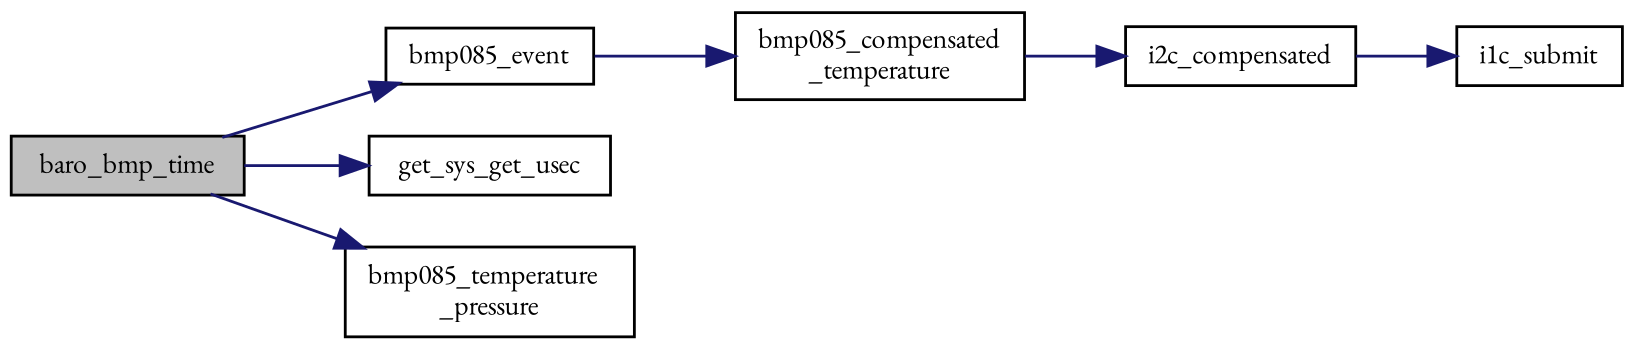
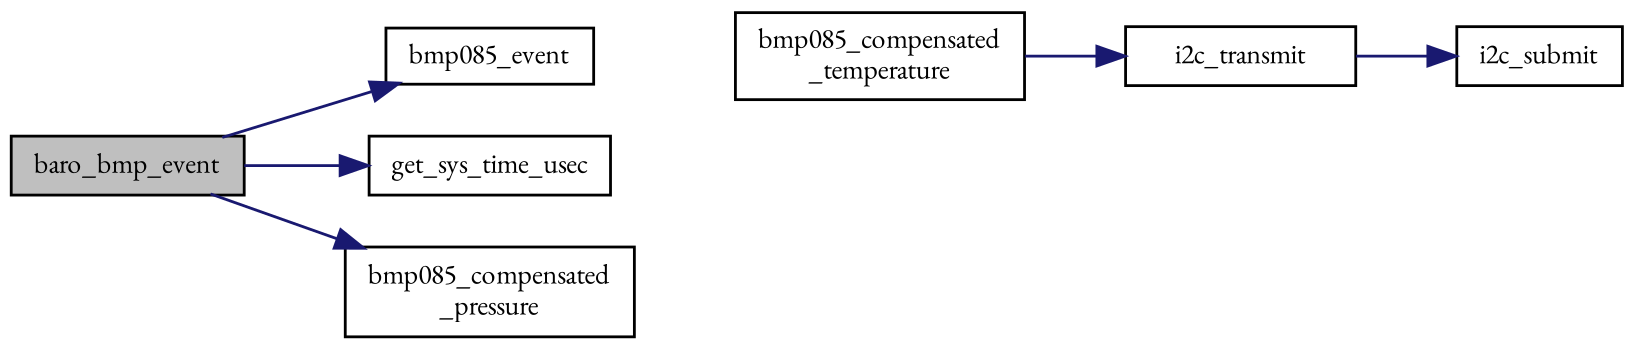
edge "bmp085_event" -> "bmp085_compensated _temperature": removed
node "i2c_compensated": label "i2c_compensated" -> "i2c_transmit"
node "i1c_submit": label "i1c_submit" -> "i2c_submit"
node "baro_bmp_time": label "baro_bmp_time" -> "baro_bmp_event"
node "get_sys_get_usec": label "get_sys_get_usec" -> "get_sys_time_usec"
node "bmp085_temperature _pressure": label "bmp085_temperature _pressure" -> "bmp085_compensated _pressure"
